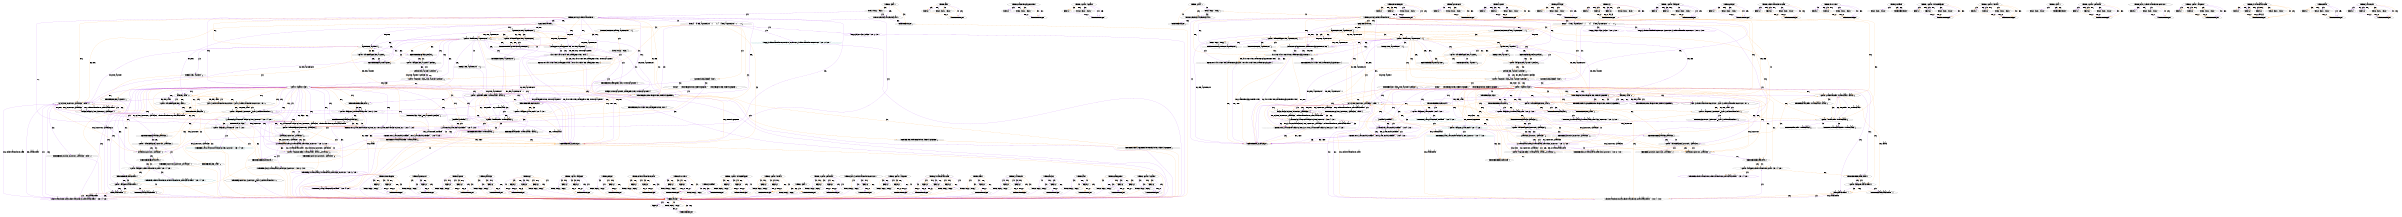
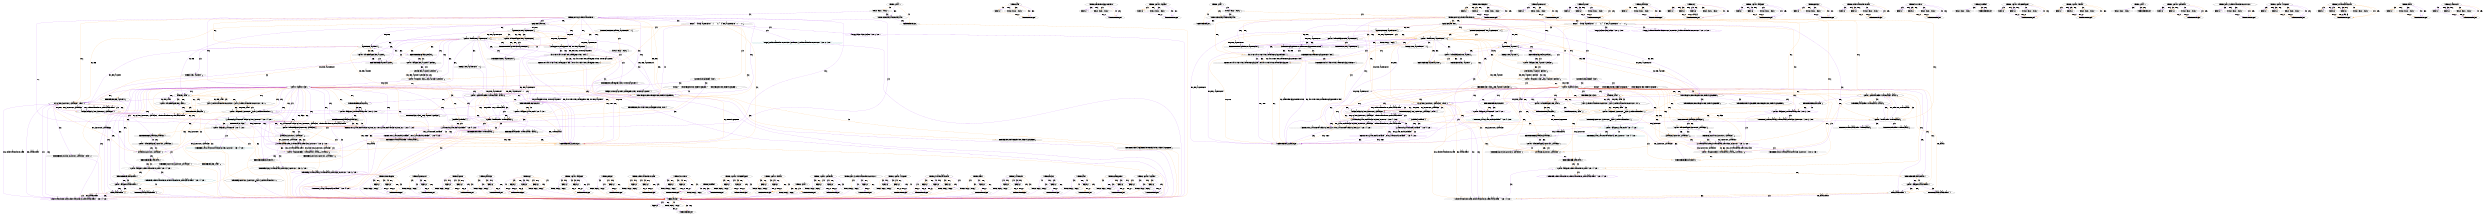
node "(IDENTIFIER,exec,createNotEnoughArgumentsError(exec))": added
